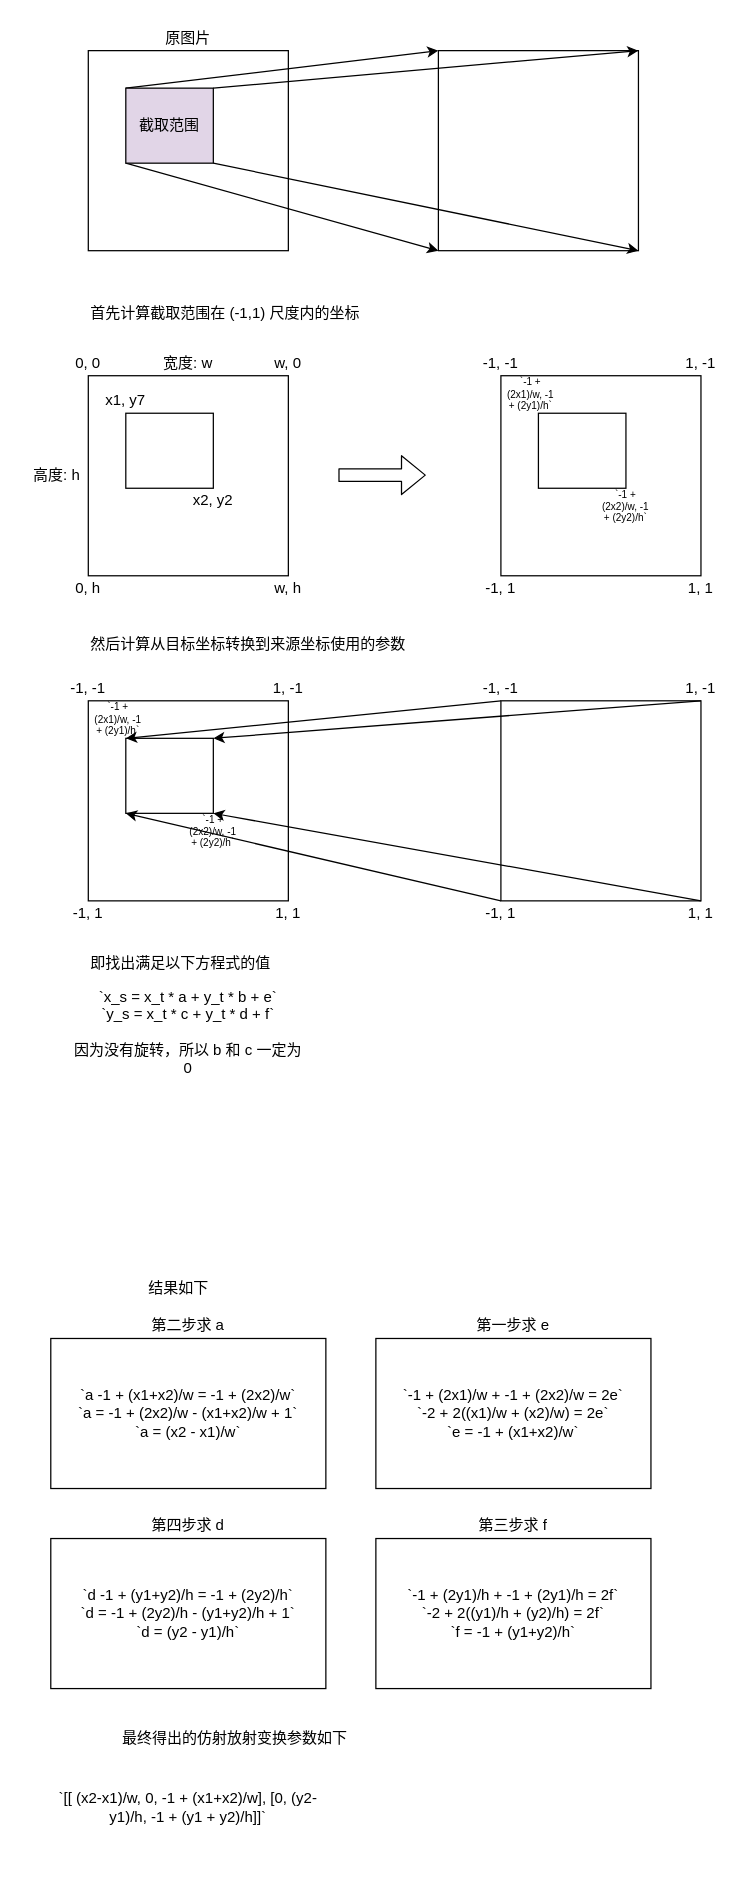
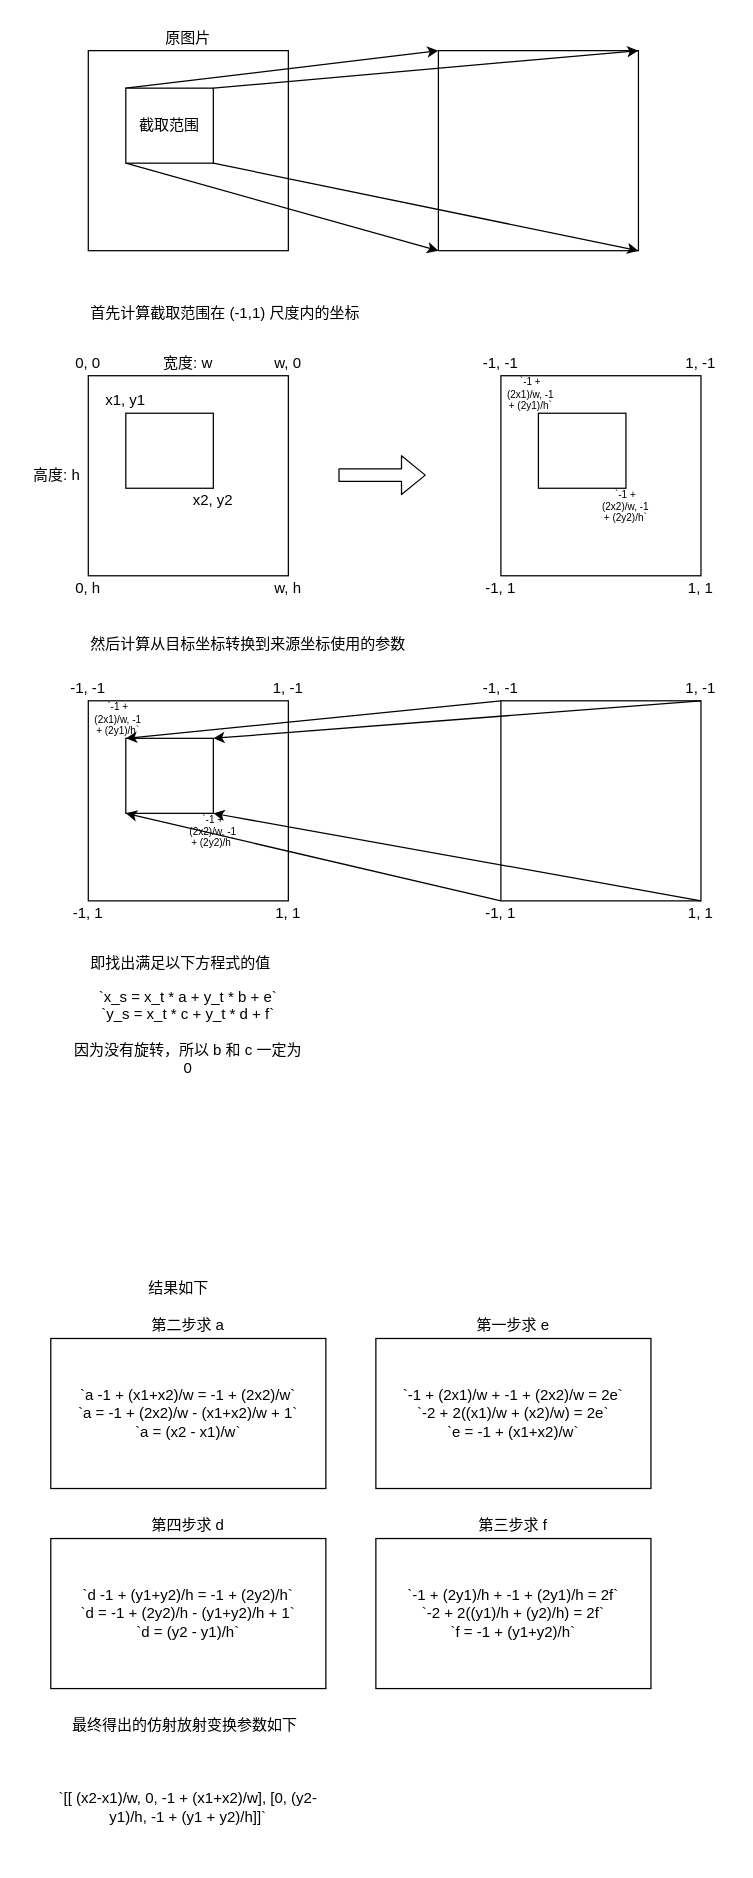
node "截取范围": fillcolor #e1d5e7 -> #ffffff
node "x1, y7": label "x1, y7" -> "x1, y1"
node "最终得出的仿射放射变换参数如下": moved (235, 1738) -> (185, 1726)
